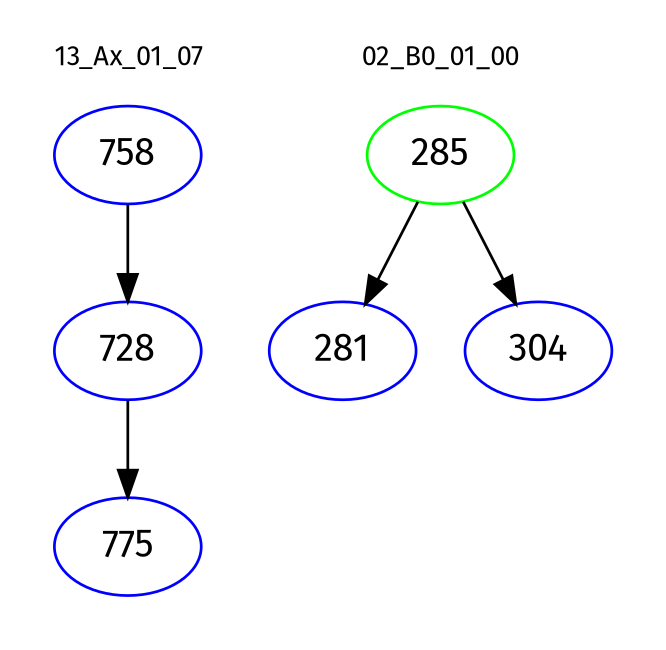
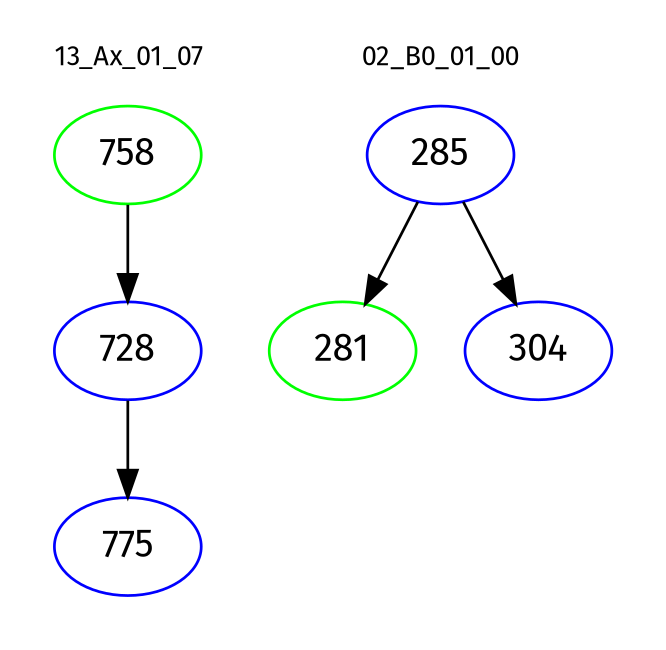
node "758": color blue -> green
node "285": color green -> blue
node "281": color blue -> green
